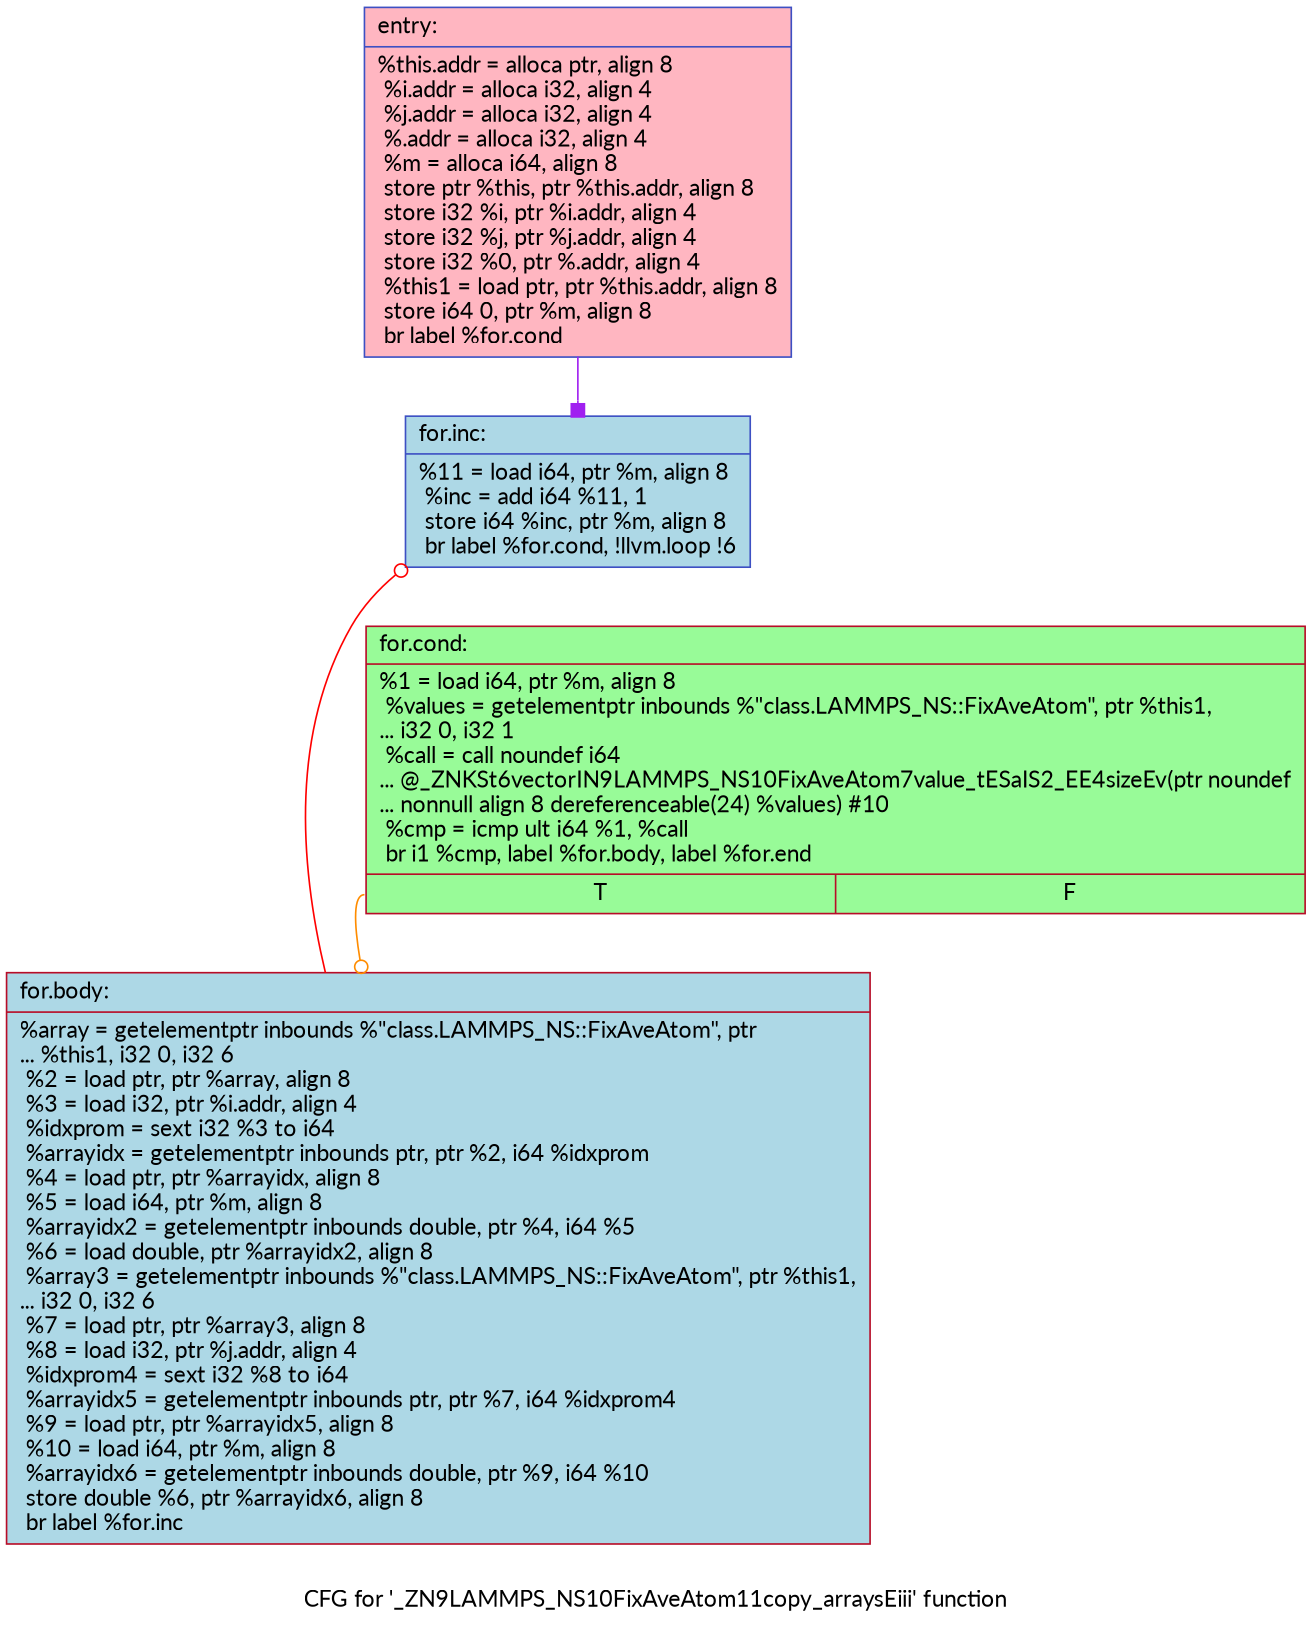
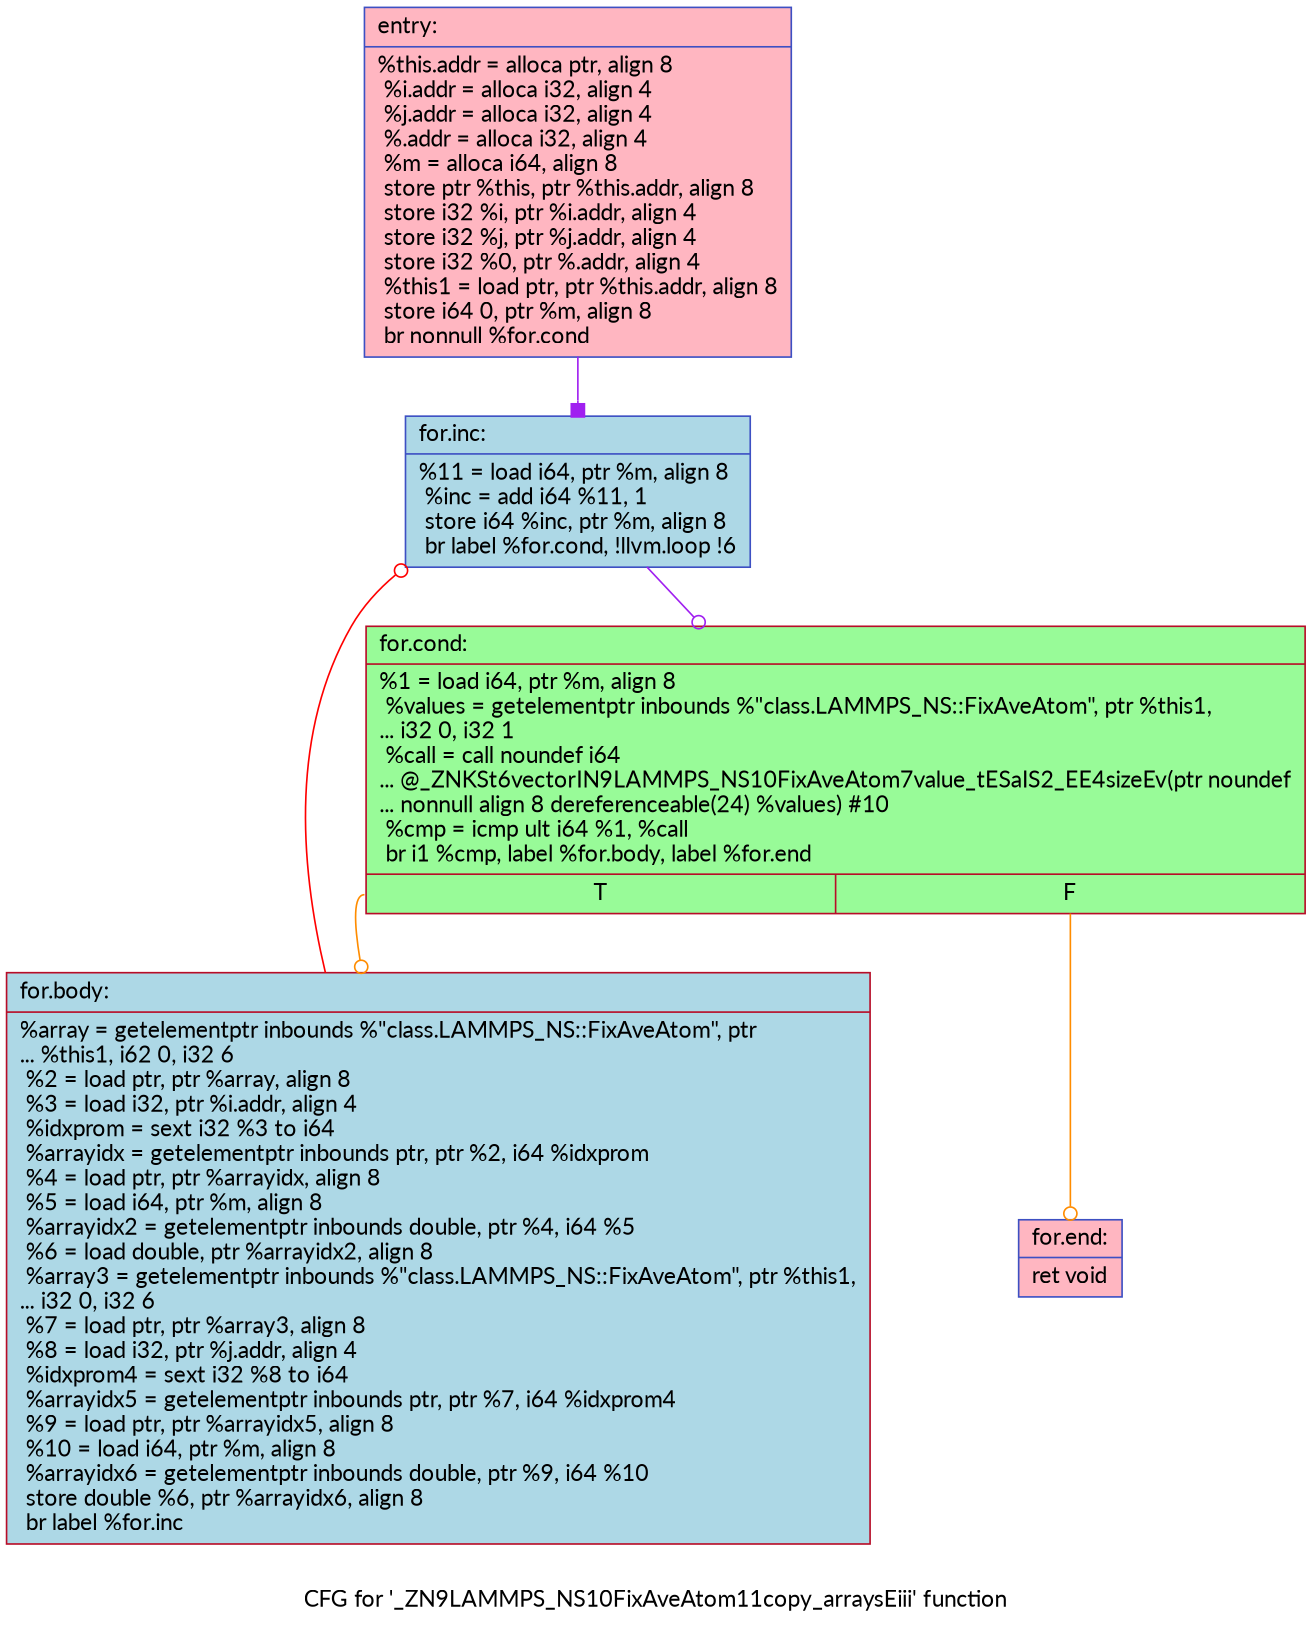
node "entry:": text "br label %for.cond" -> "br nonnull %for.cond"
edge "for.inc:" -> "for.cond:": added
node "for.body:": text "... %this1, i32 0, i32 6" -> "... %this1, i62 0, i32 6"
node "for.end:": added
